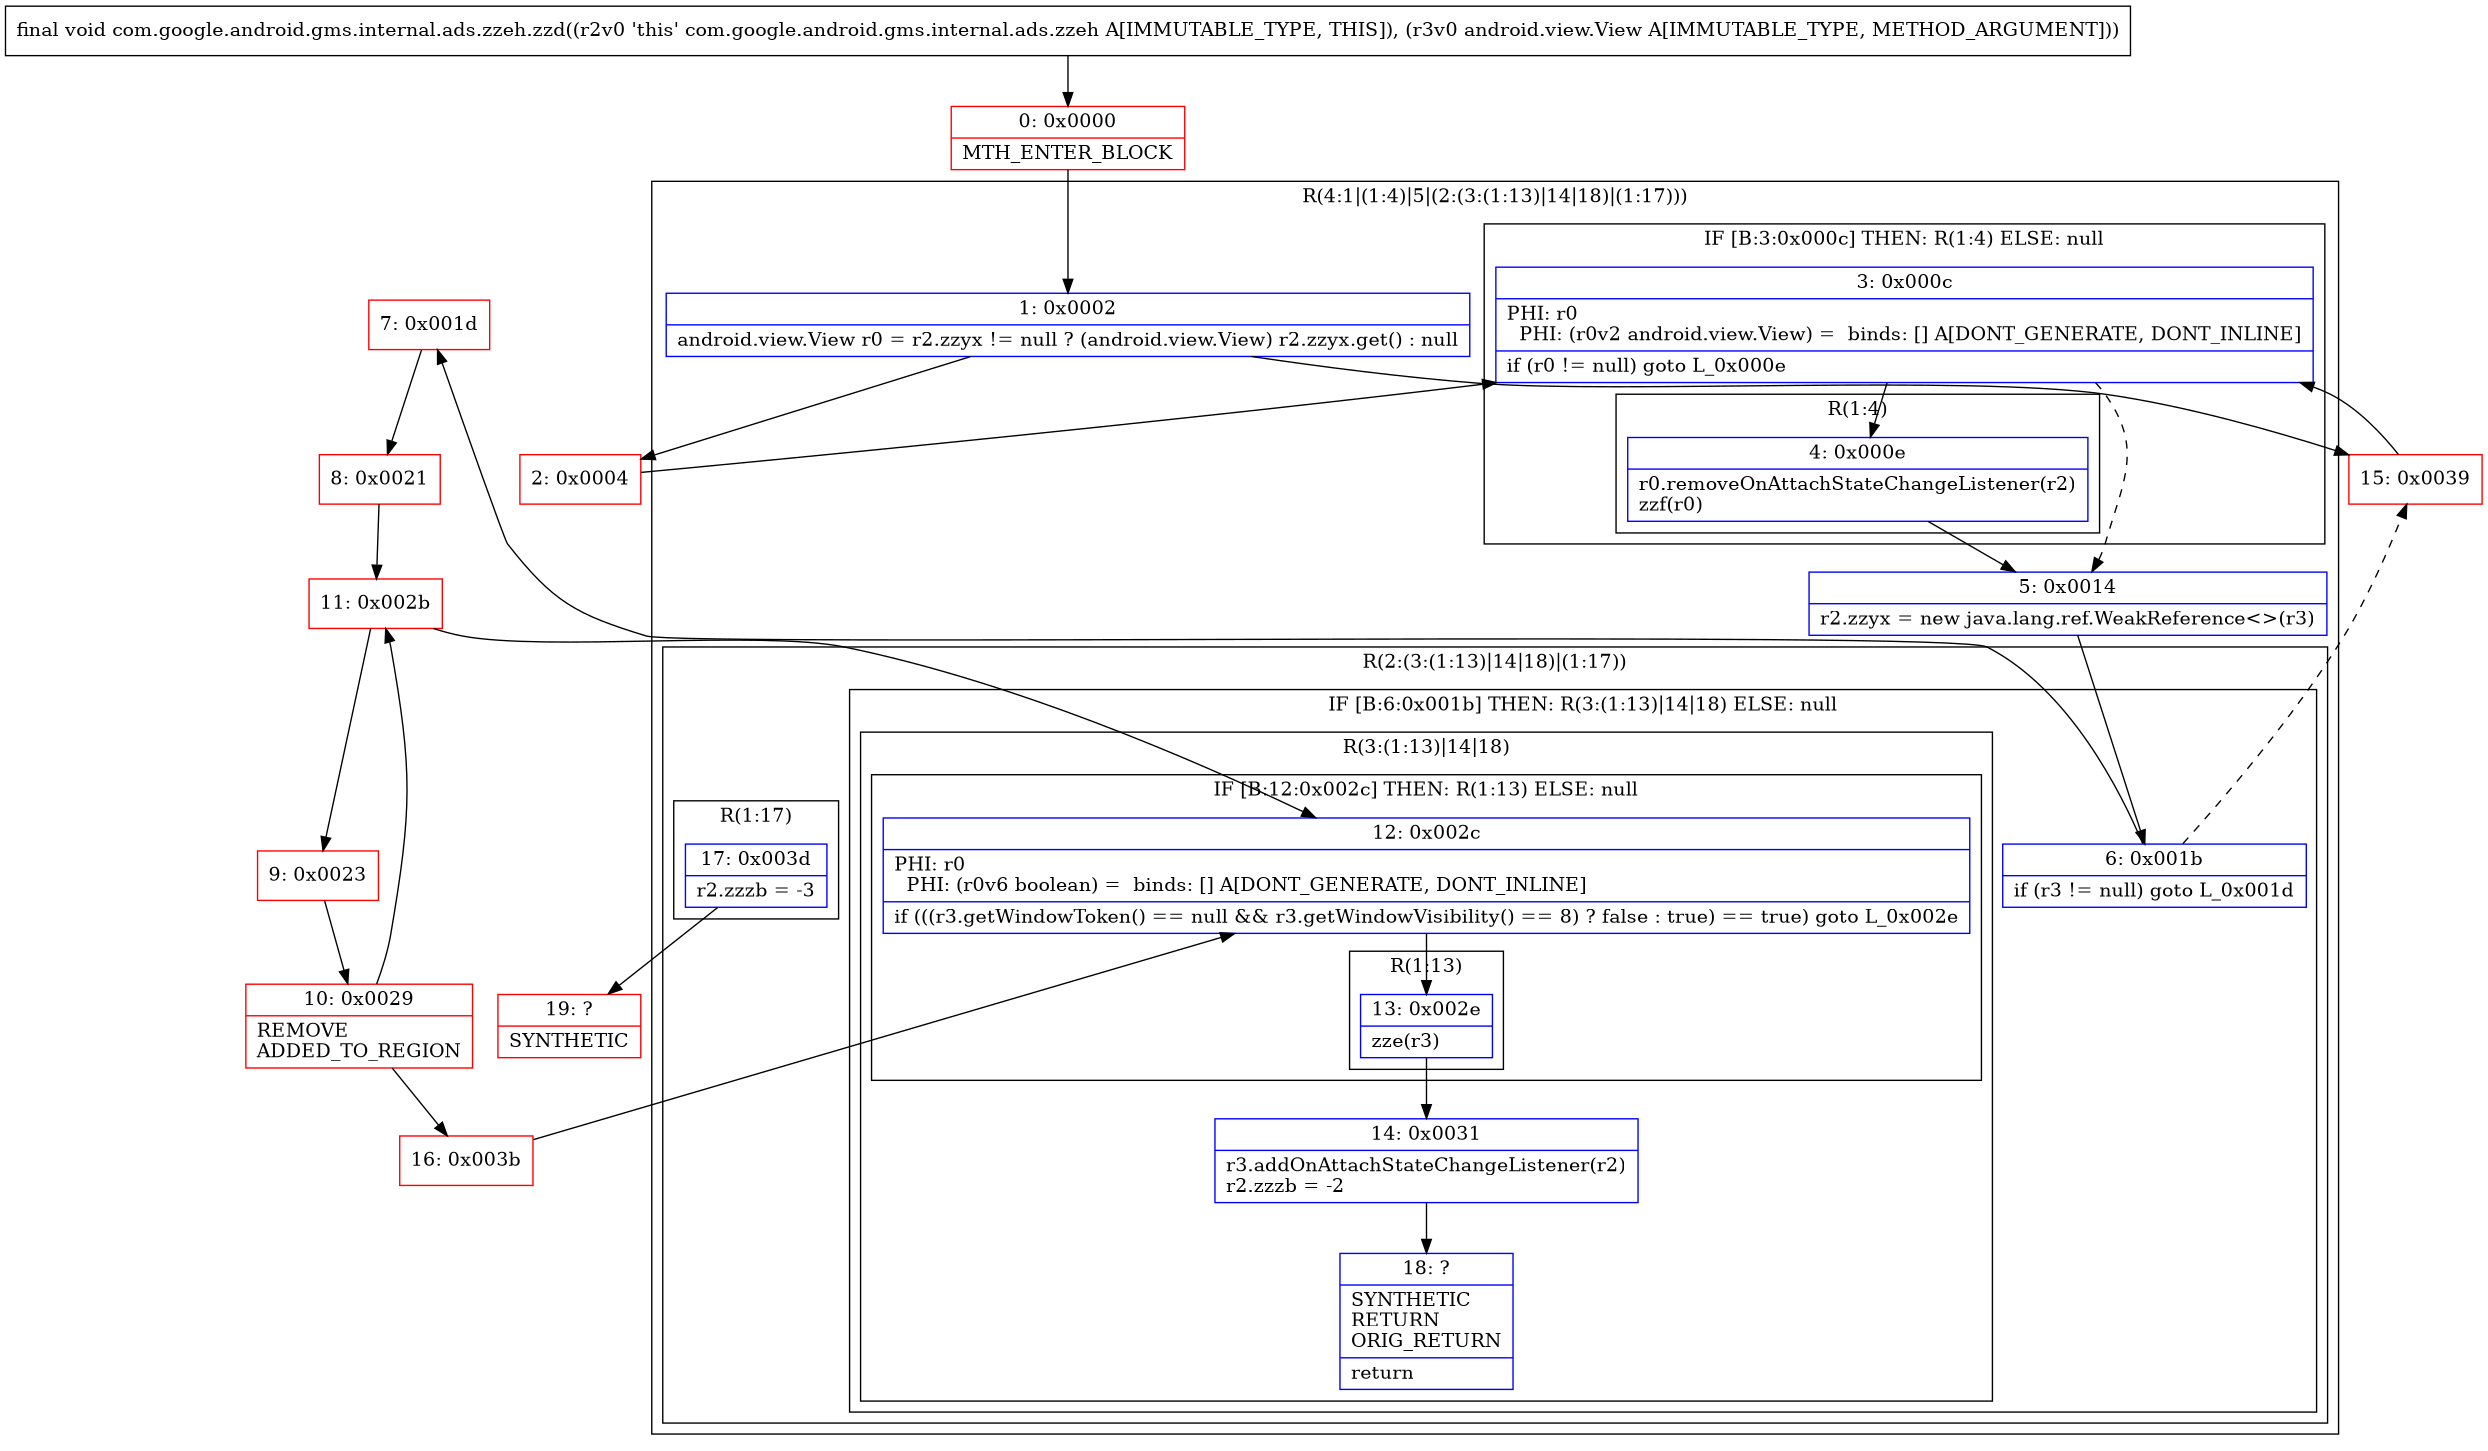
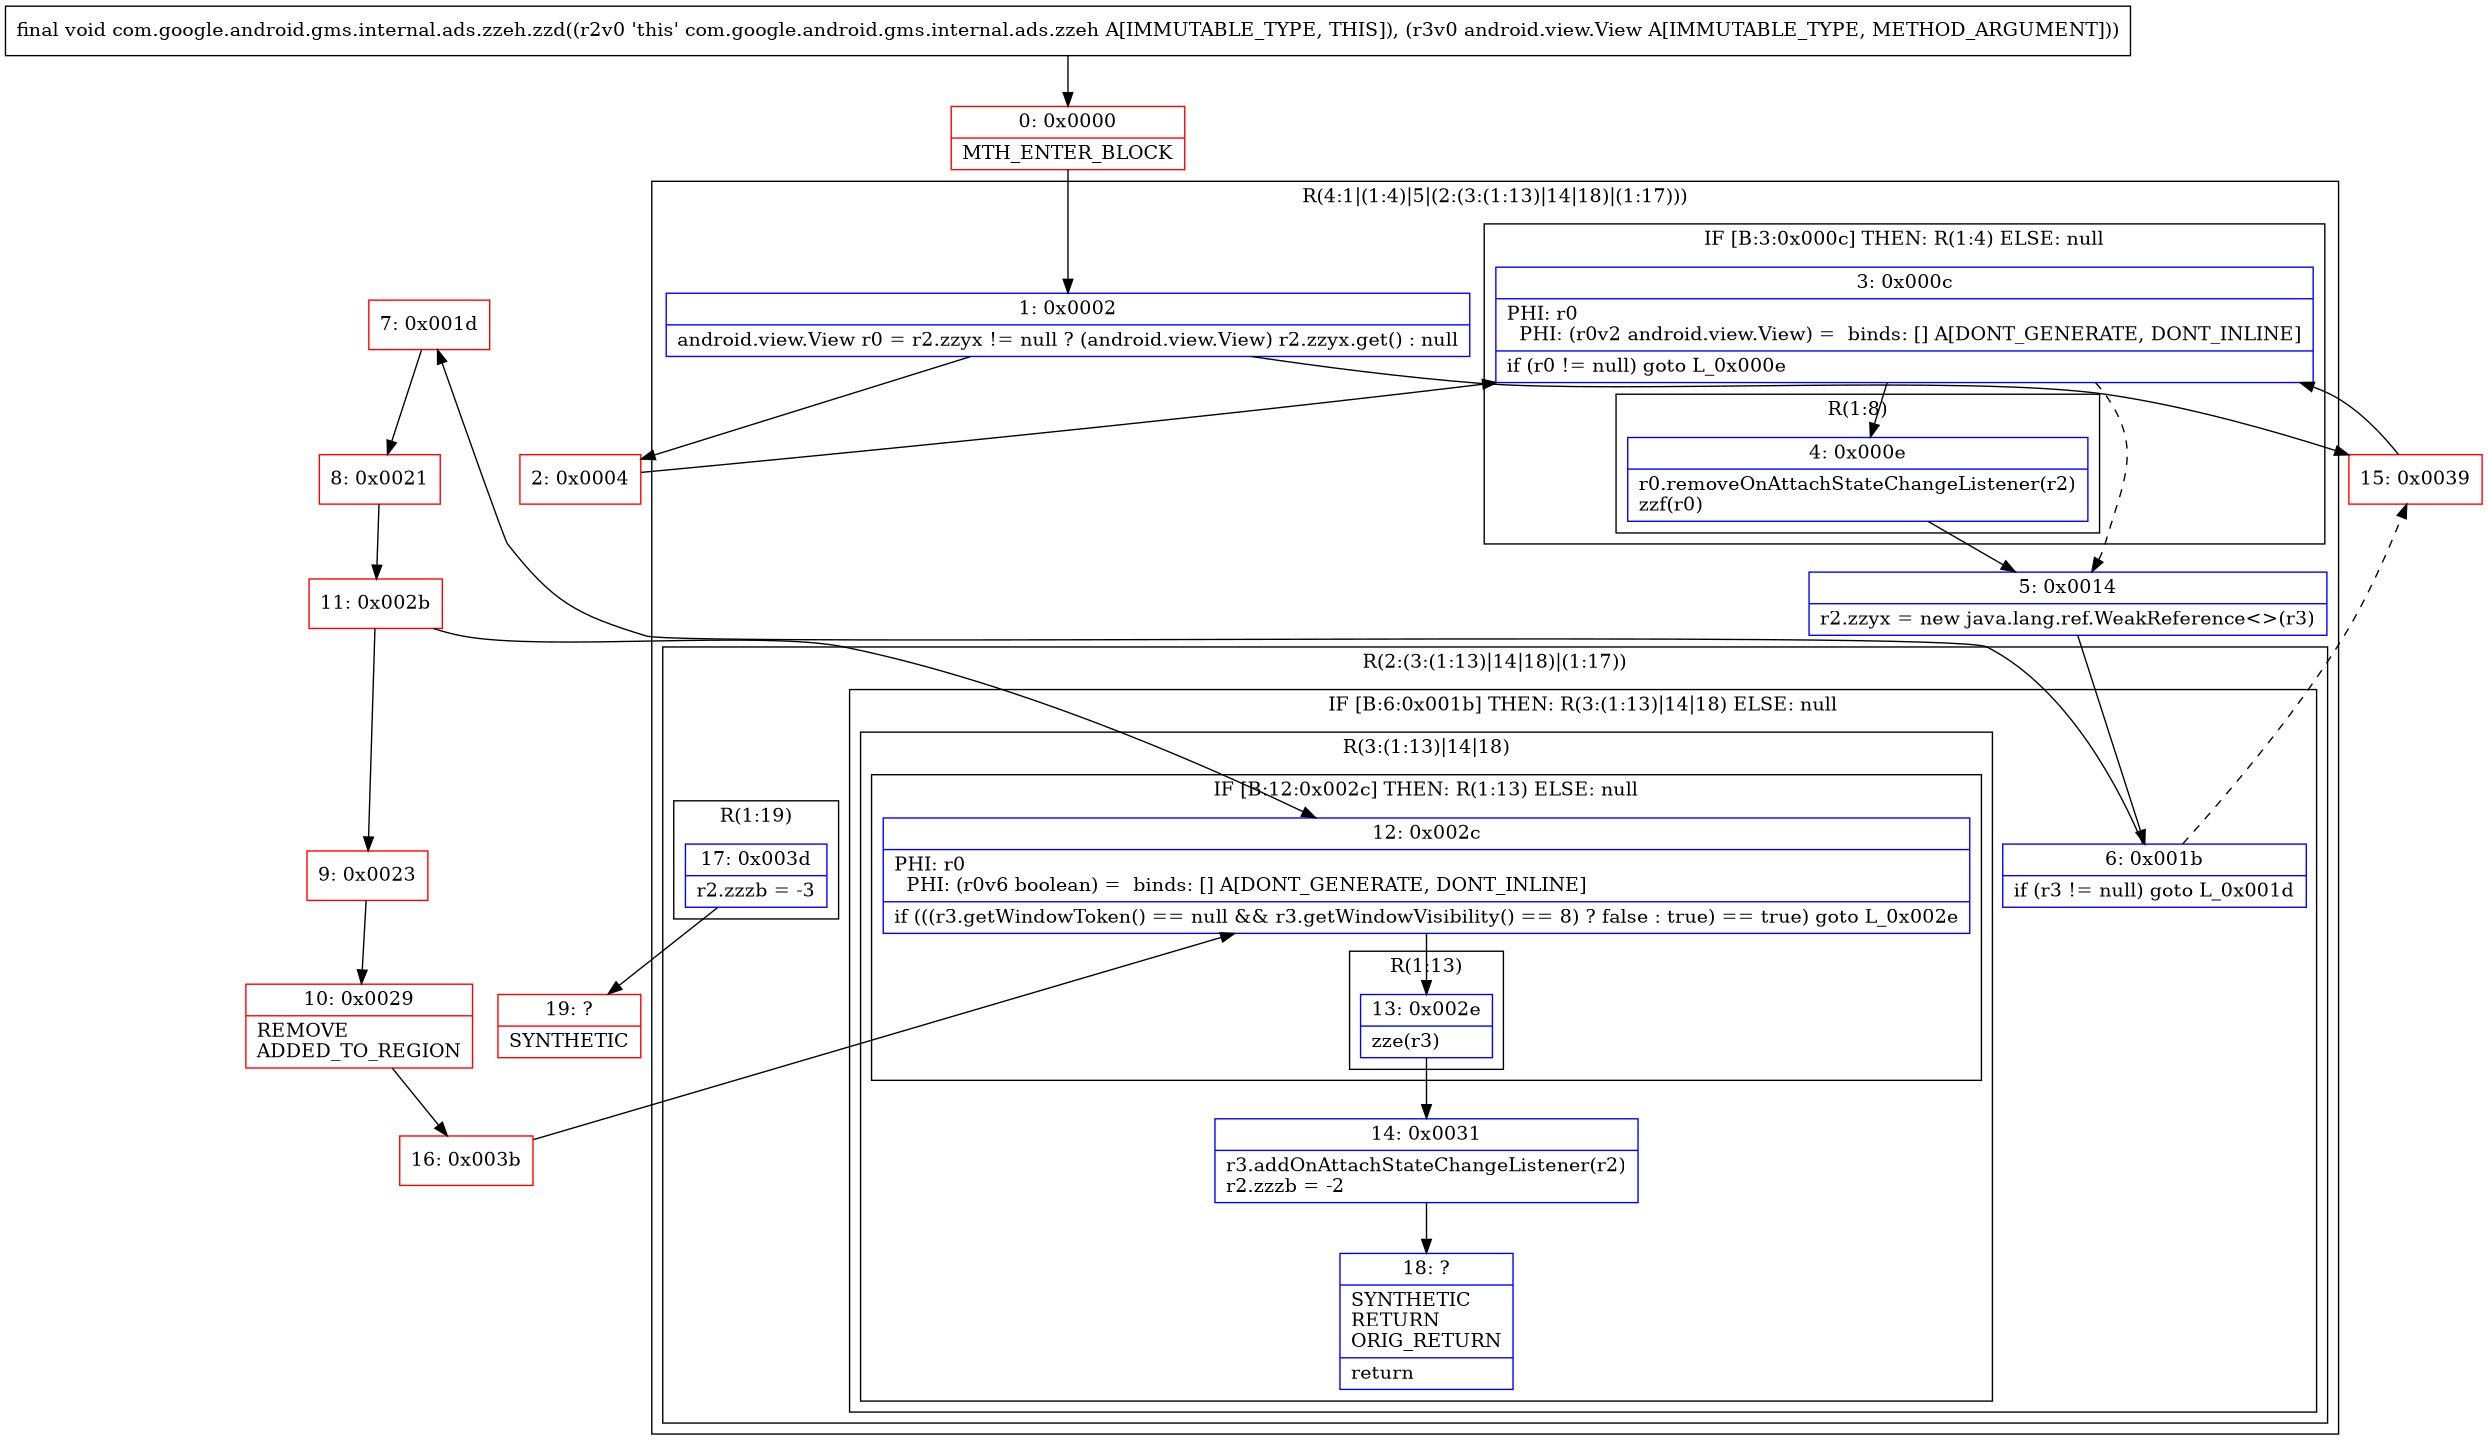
cluster "R(1:4)": label "R(1:4)" -> "R(1:8)"
edge "10: 0x0029" -> "11: 0x002b": removed
cluster "R(1:17)": label "R(1:17)" -> "R(1:19)"
